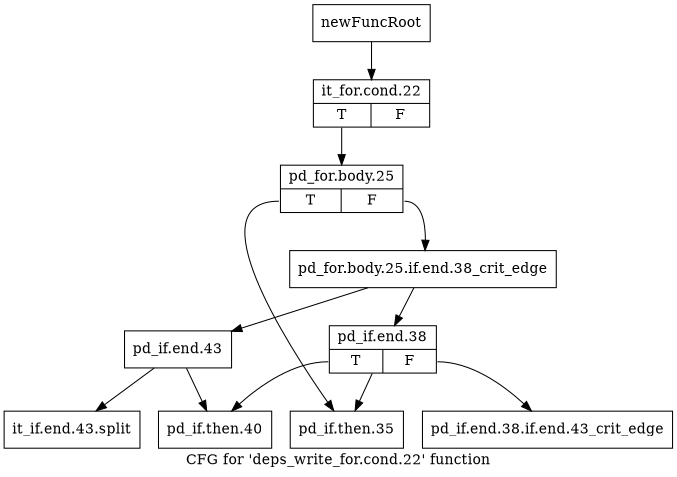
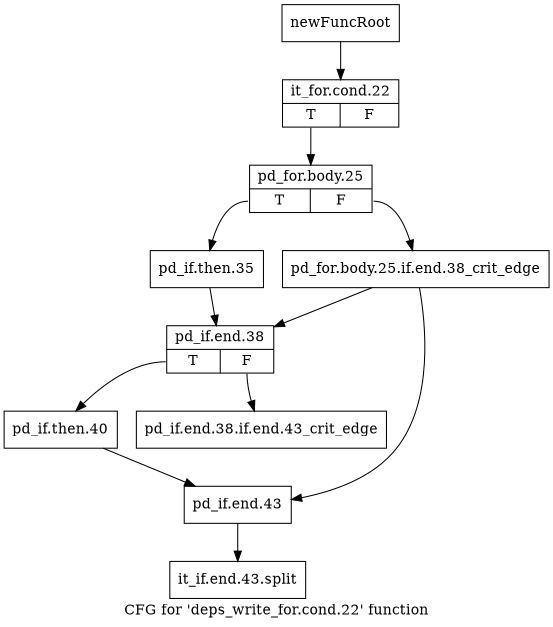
edge "pd_if.end.43" -> "pd_if.then.40": reversed
edge "pd_if.end.38" -> "pd_if.then.35": reversed
